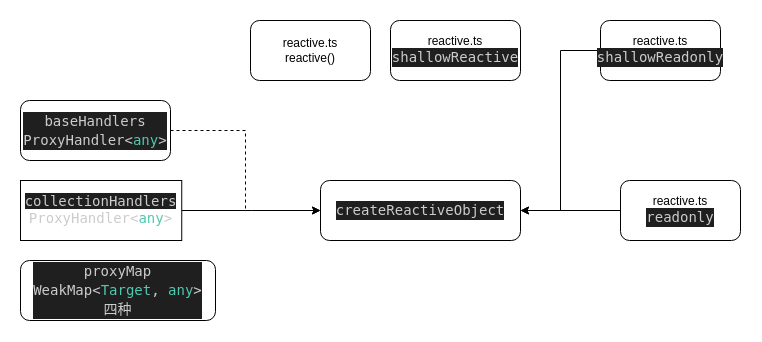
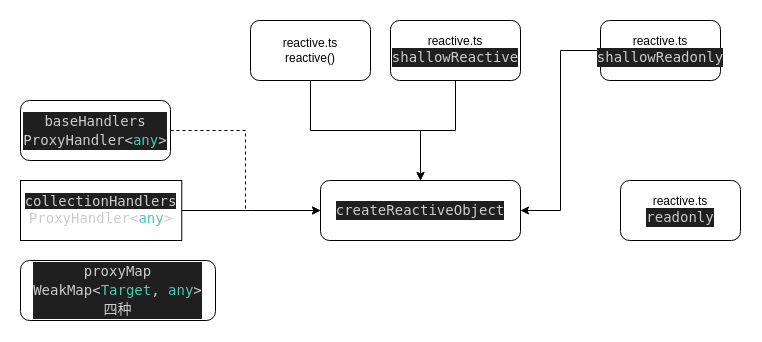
edge "reactive.ts shallowReactive" -> "createReactiveObject": added
edge "reactive.ts reactive()" -> "createReactiveObject": added
edge "reactive.ts readonly" -> "createReactiveObject": removed
